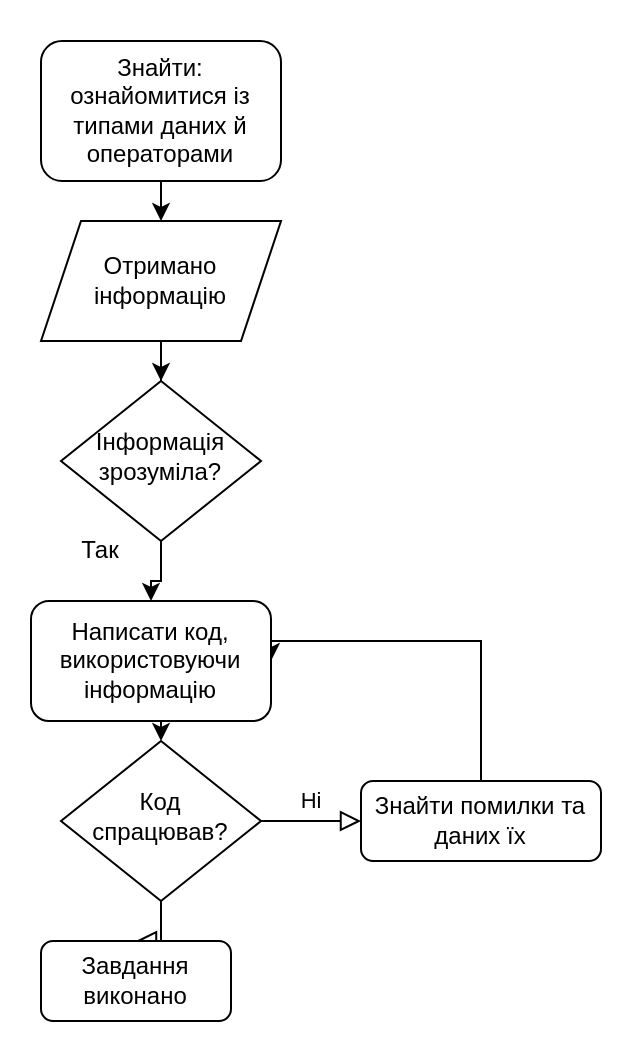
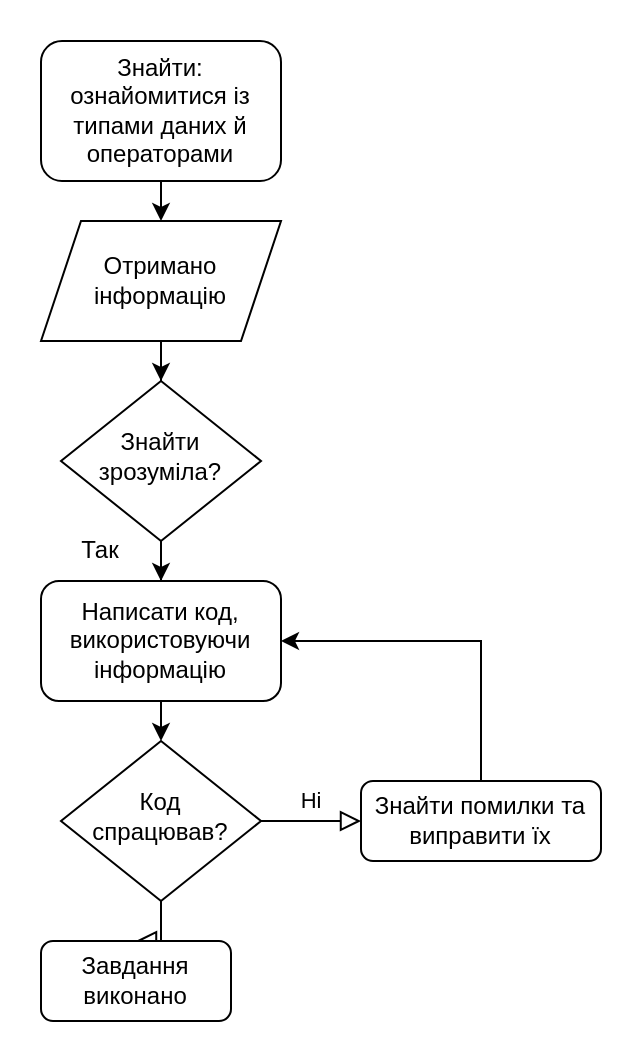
node "Інформація зрозуміла?": label "Інформація зрозуміла?" -> "Знайти зрозуміла?"
node "Написати код, використовуючи інформацію": moved (151, 661) -> (161, 641)
node "Знайти помилки та даних їх": label "Знайти помилки та даних їх" -> "Знайти помилки та виправити їх"
